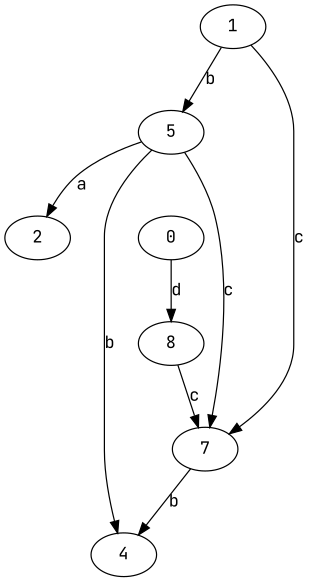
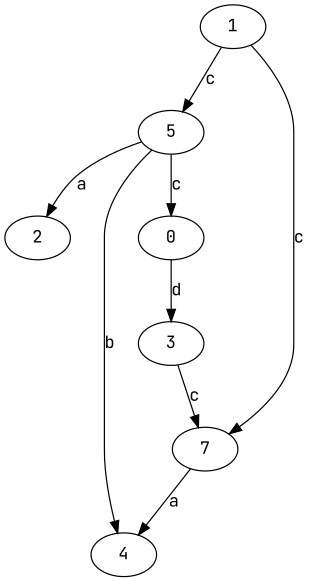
edge "1" -> "5": label "b" -> "c"
edge "5" -> "7": now "5" -> "0"
node "8": label "8" -> "3"
edge "7" -> "4": label "b" -> "a"
